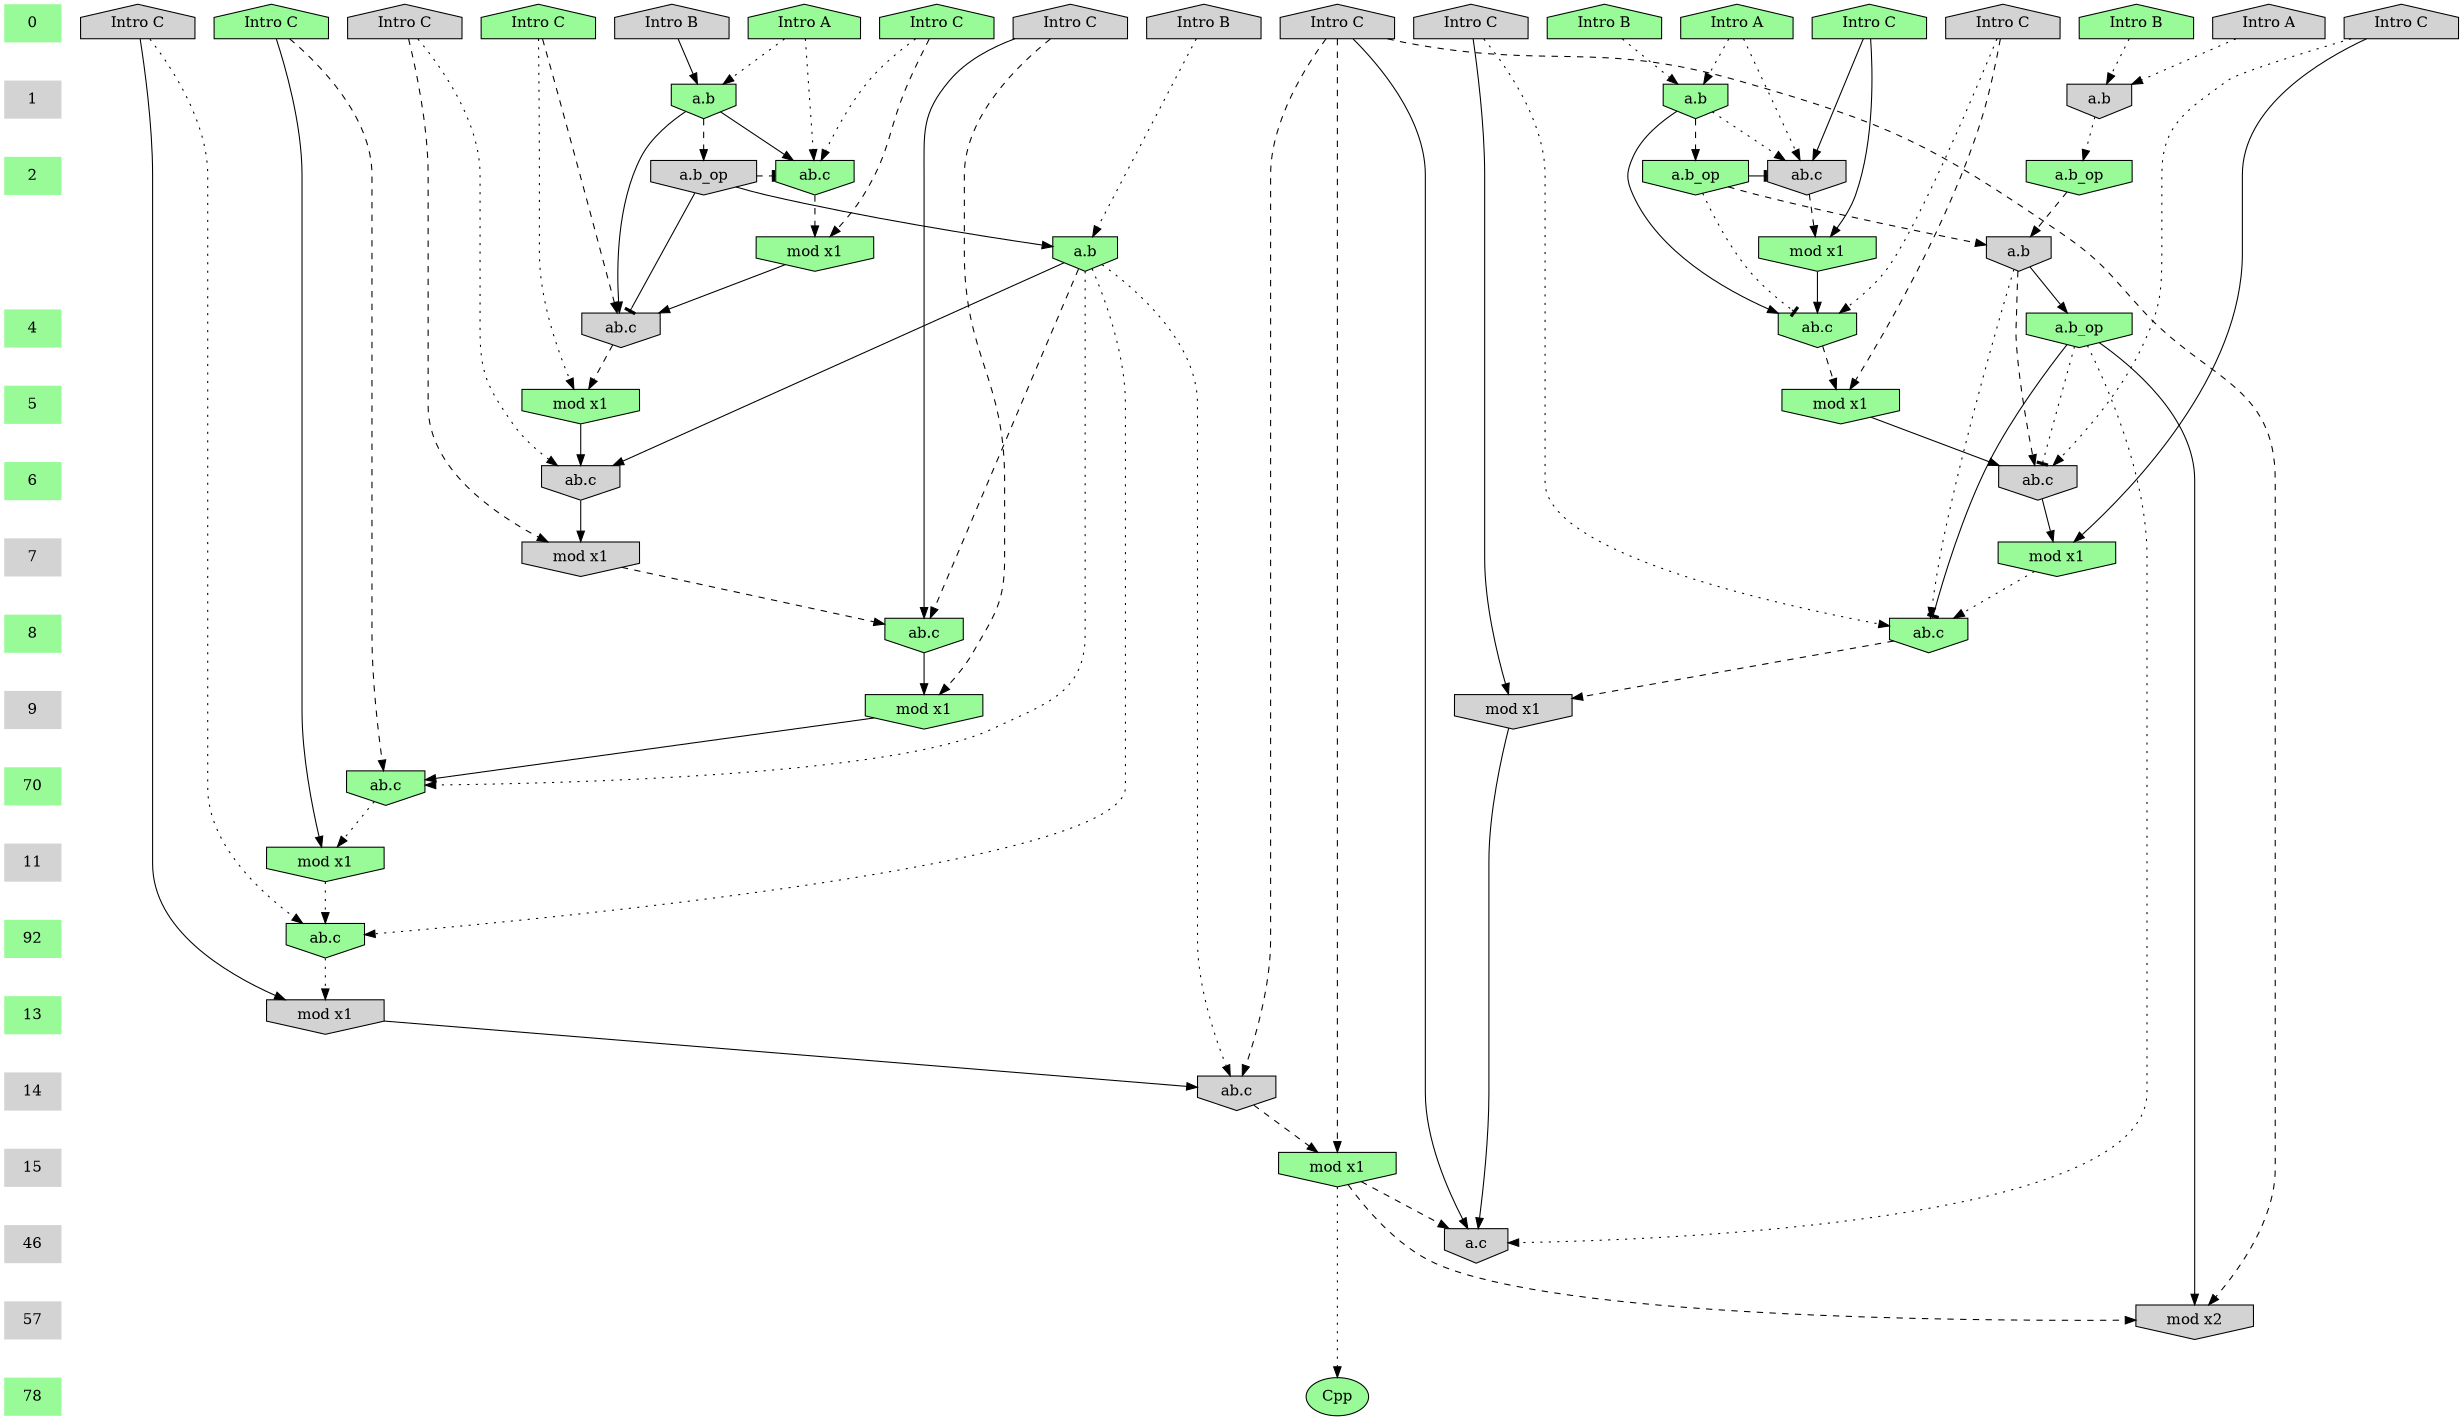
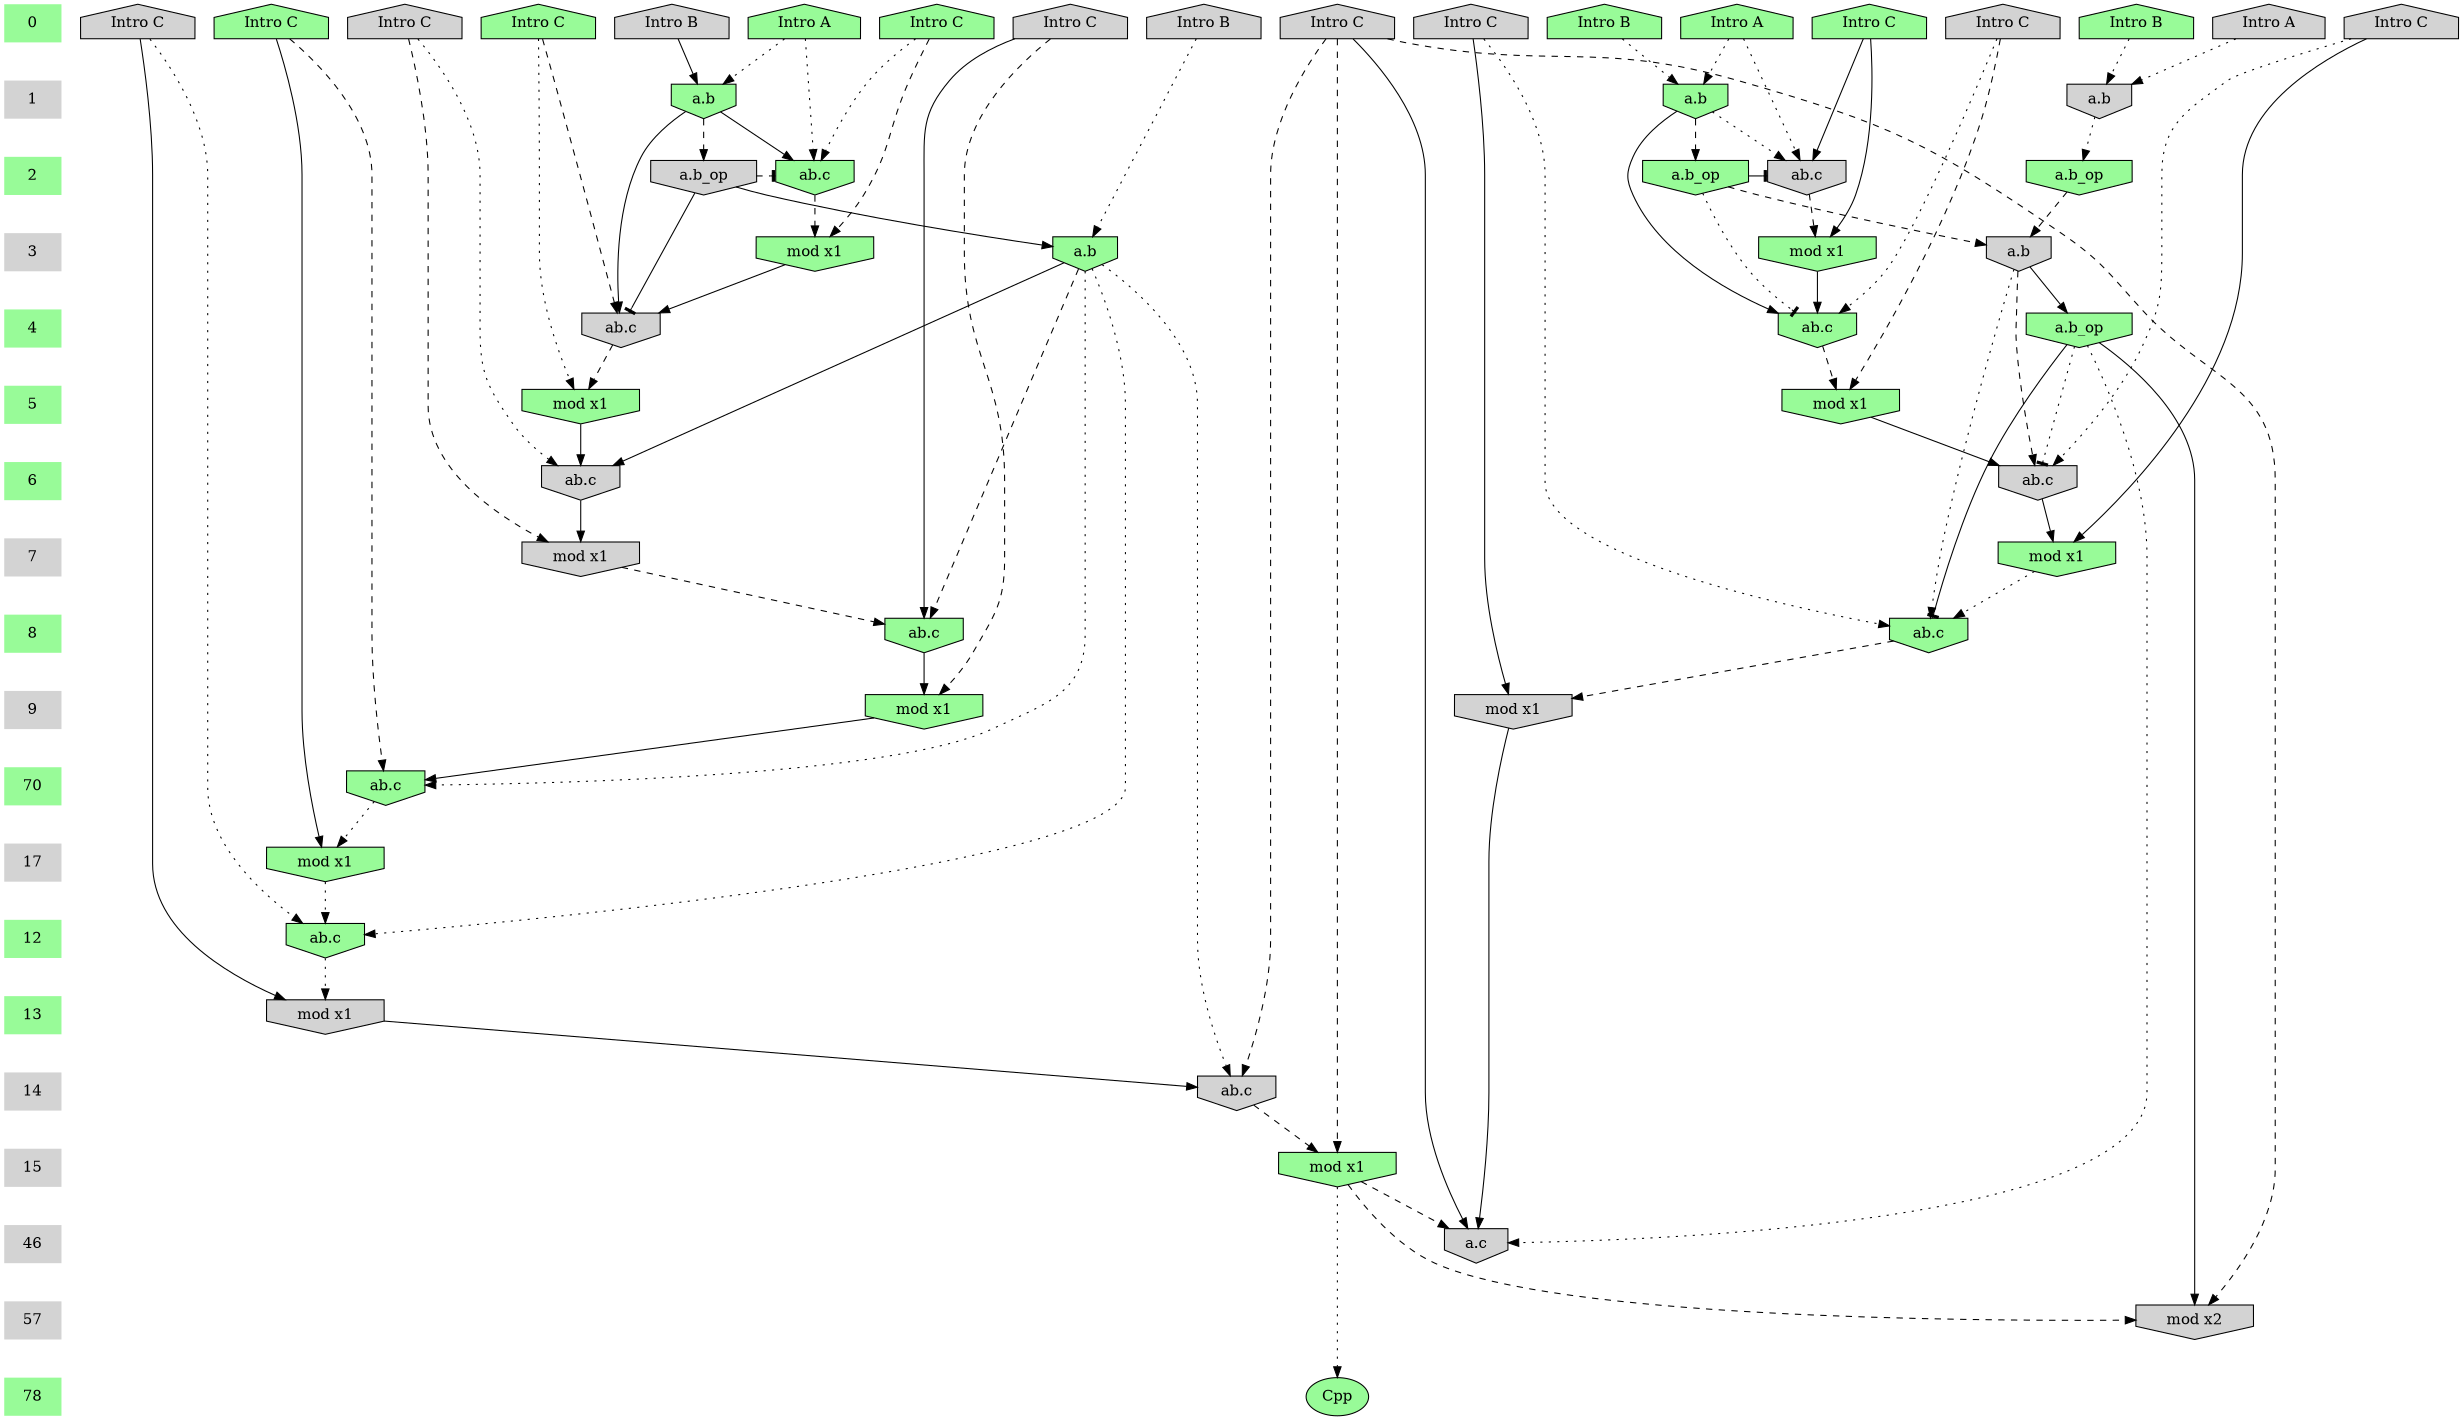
node "3": added
node "11": label "11" -> "17"
node "92": label "92" -> "12"
